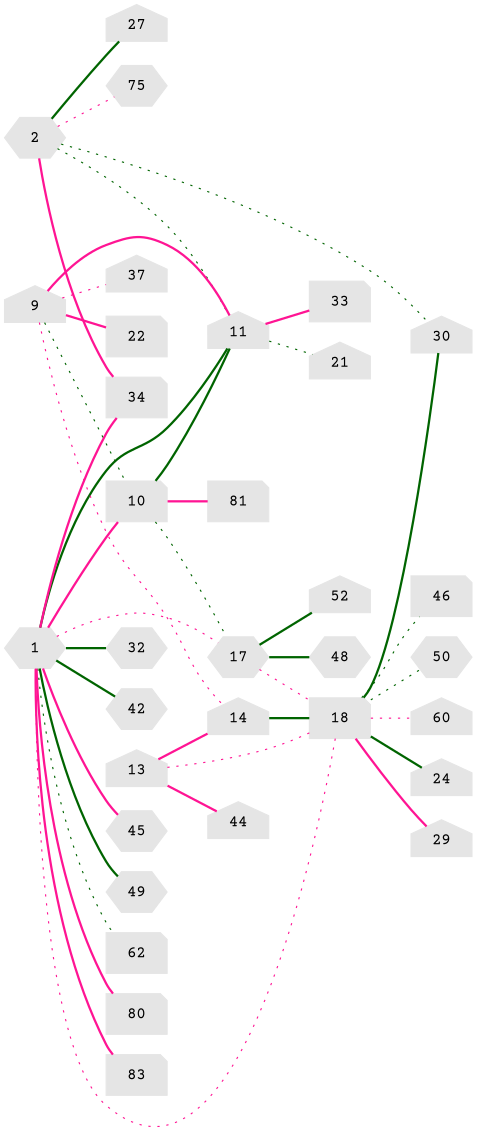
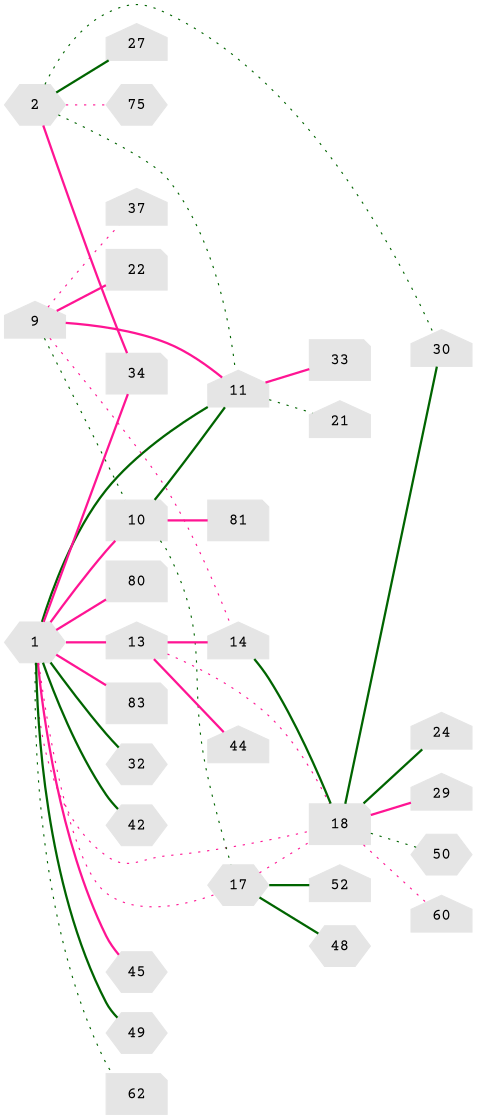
node "46": removed
edge "1" -- "13": added
